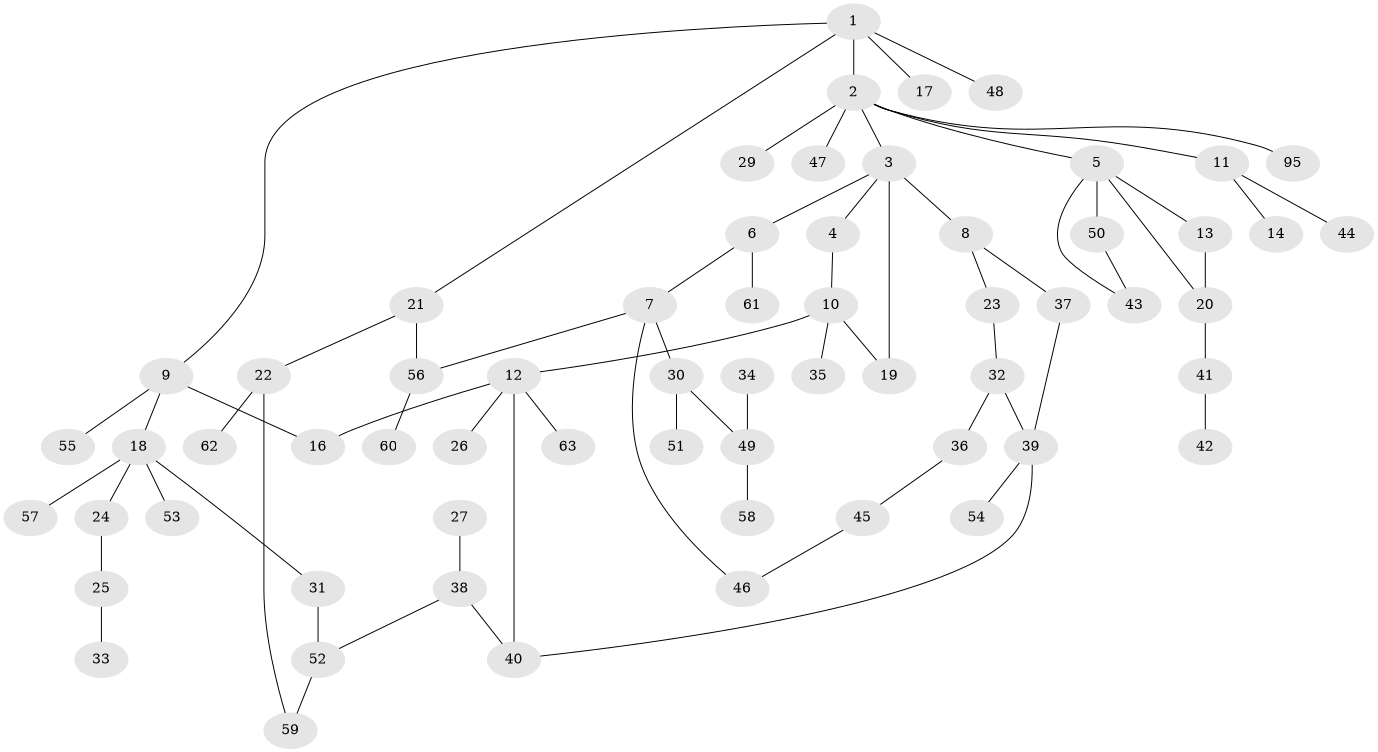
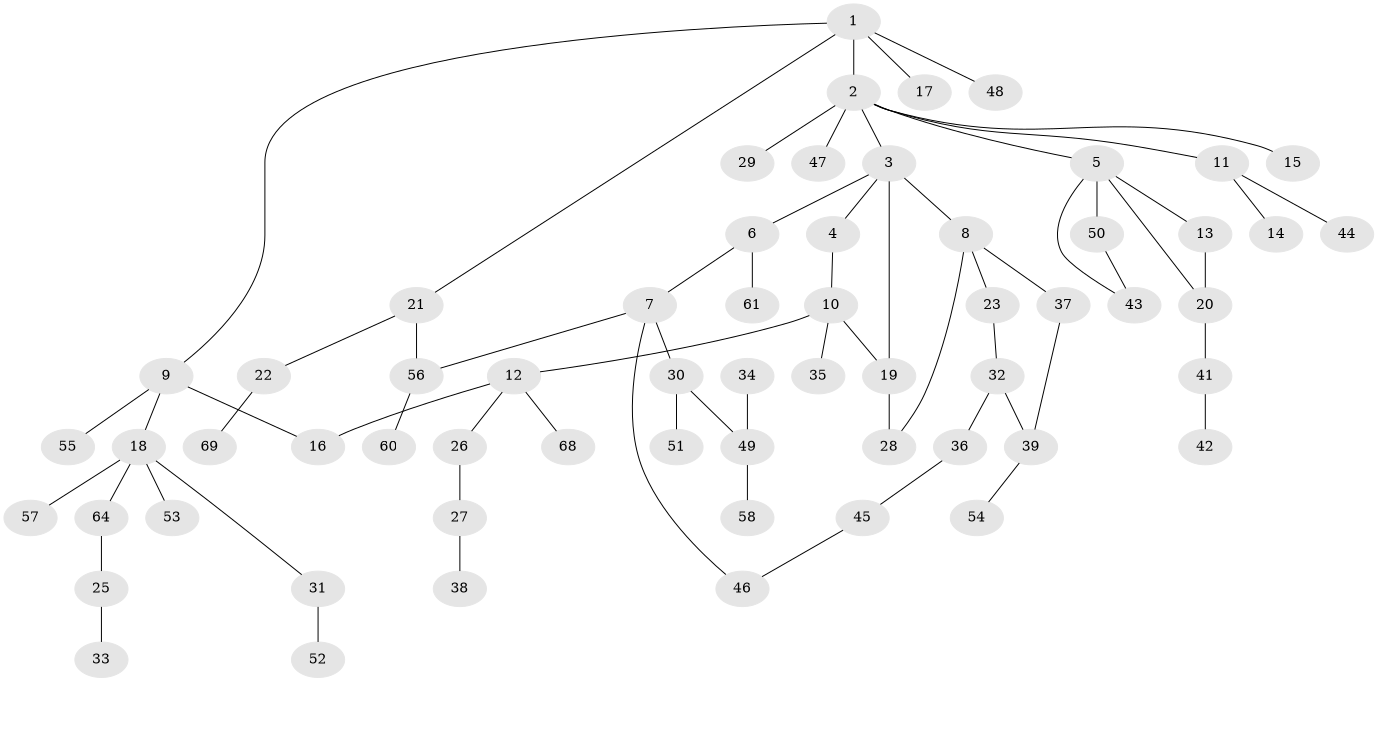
node "95": label "95" -> "15"
node "62": label "62" -> "69"
node "63": label "63" -> "68"
node "28": added
edge "26" -- "27": added
node "24": label "24" -> "64"
edge "38" -- "52": removed
node "40": removed
node "59": removed
